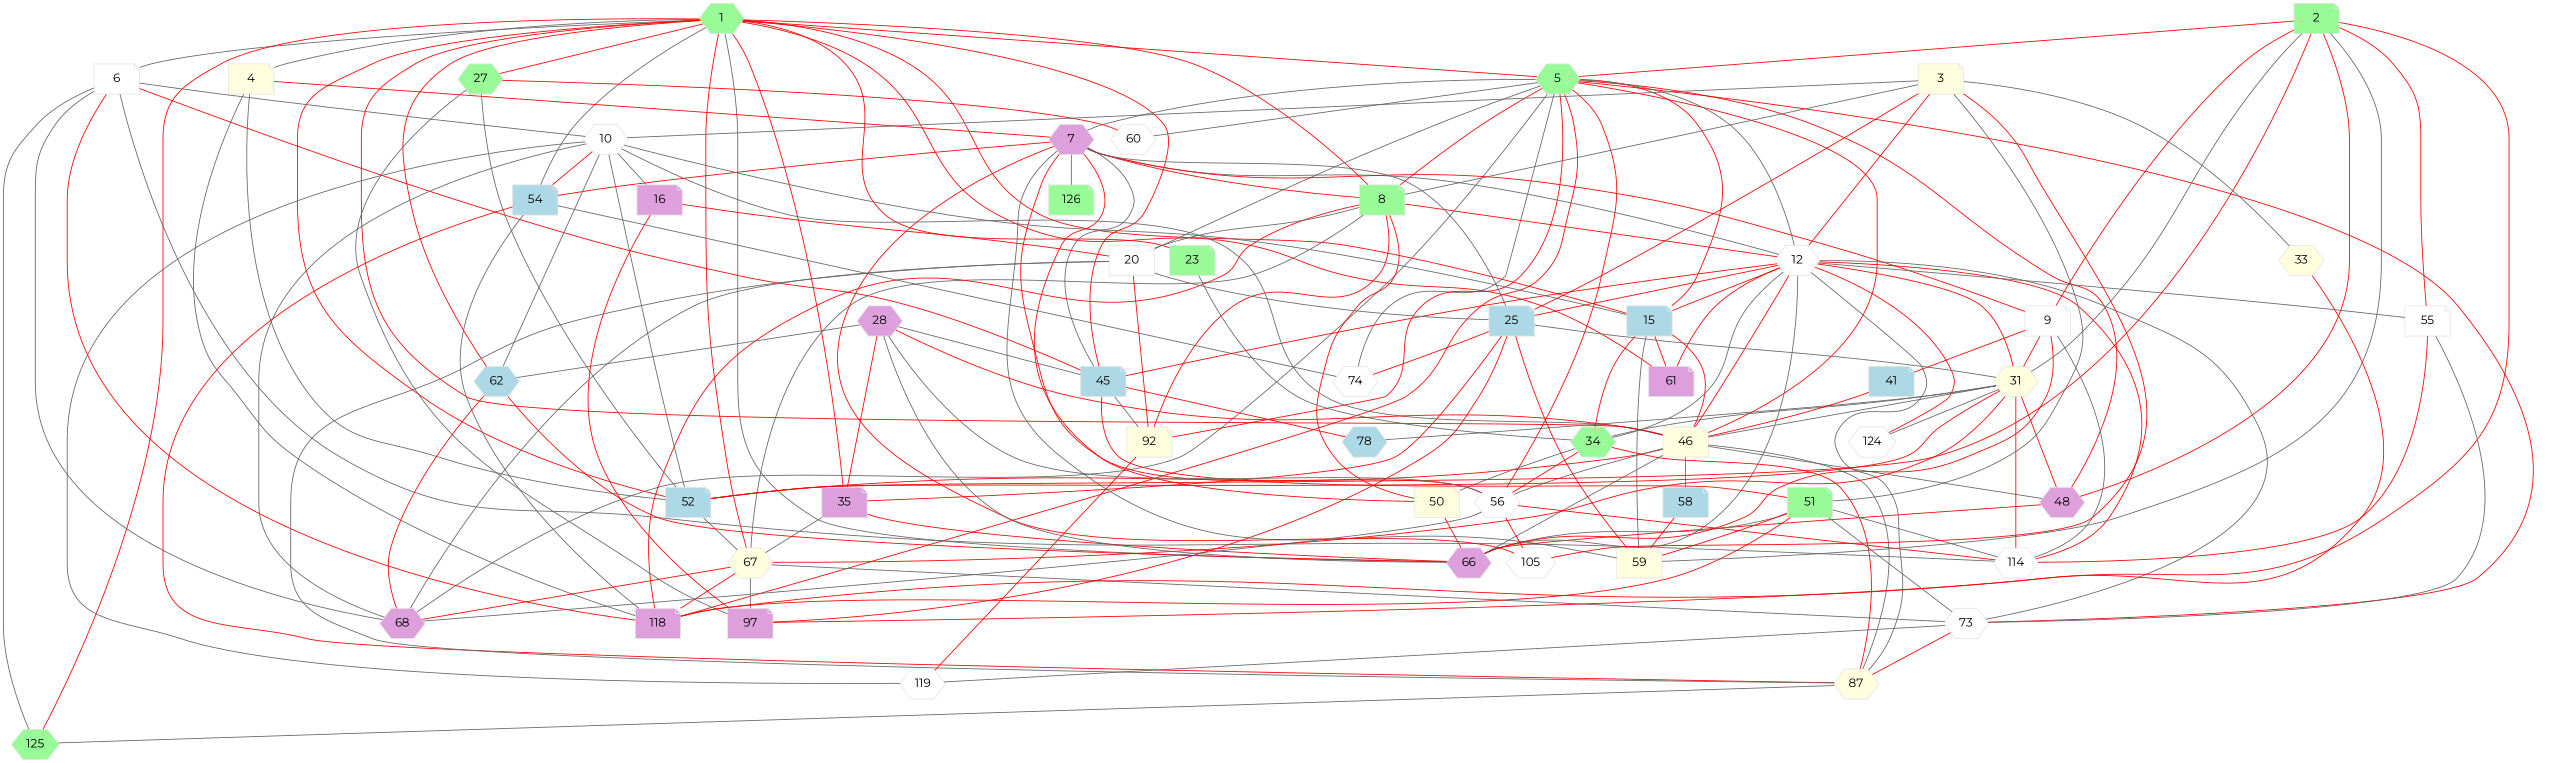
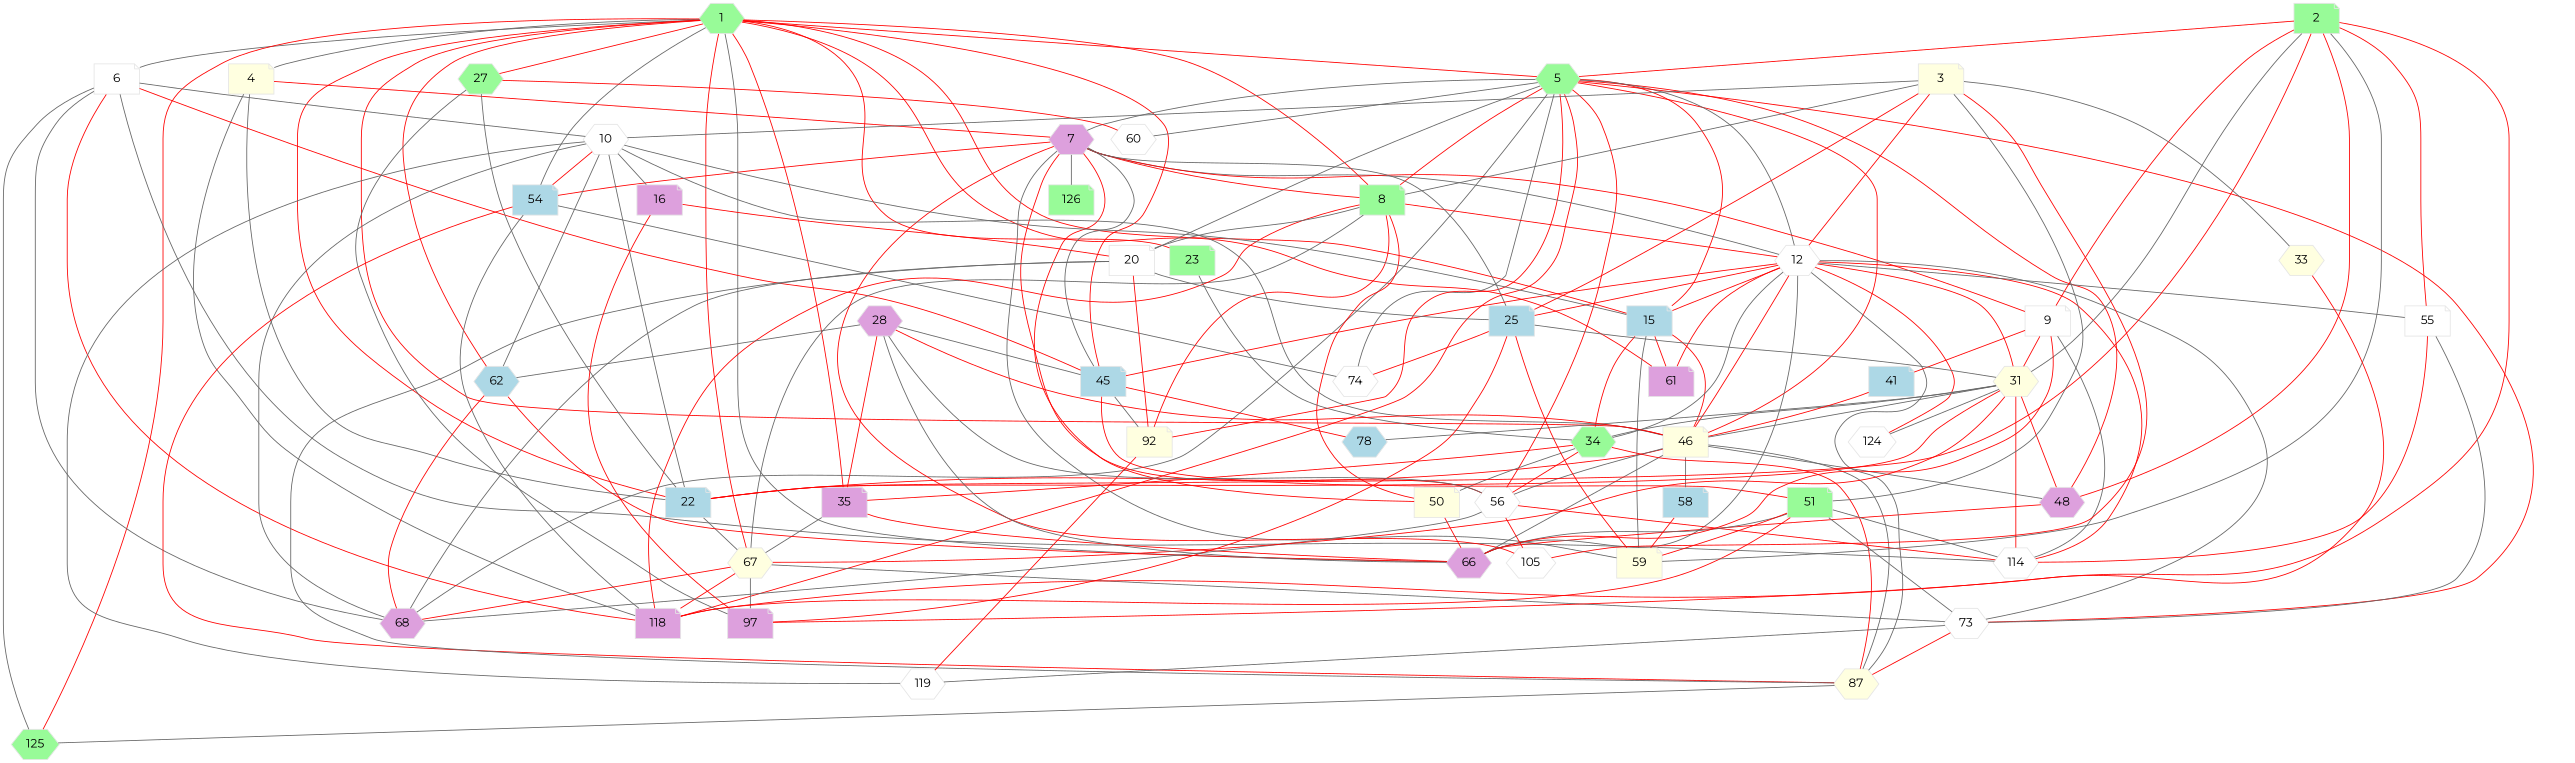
edge "25" -- "35": now "34" -- "35"
node "52": label "52" -> "22"
